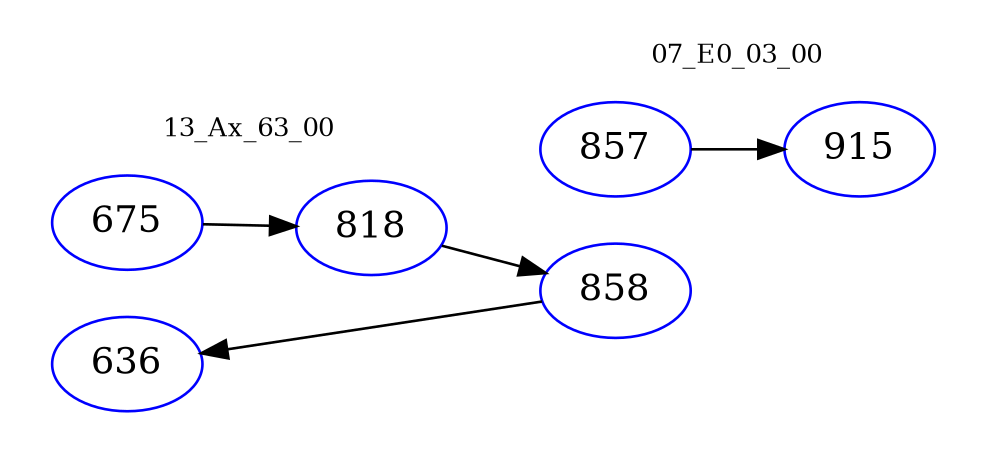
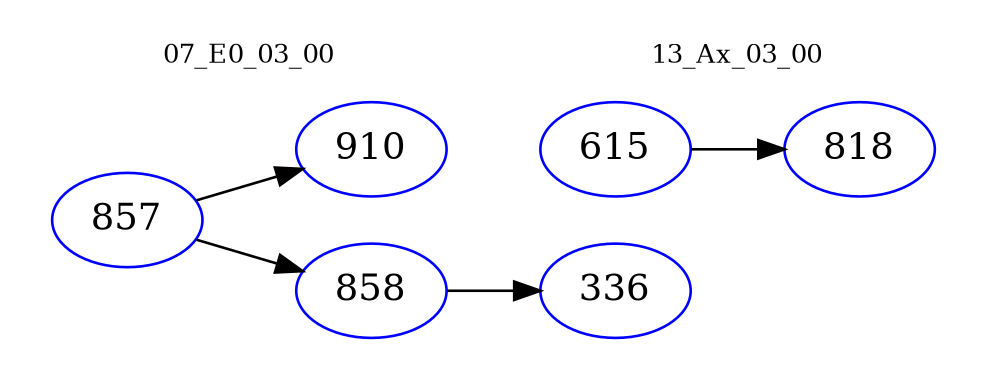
cluster "13_Ax_63_00": label "13_Ax_63_00" -> "13_Ax_03_00"
node "915": label "915" -> "910"
node "675": label "675" -> "615"
edge "818" -> "858": now "857" -> "858"
node "636": label "636" -> "336"
